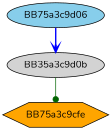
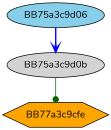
node "BB35a3c9d0b": label "BB35a3c9d0b" -> "BB75a3c9d0b"
node "BB75a3c9cfe": label "BB75a3c9cfe" -> "BB77a3c9cfe"
